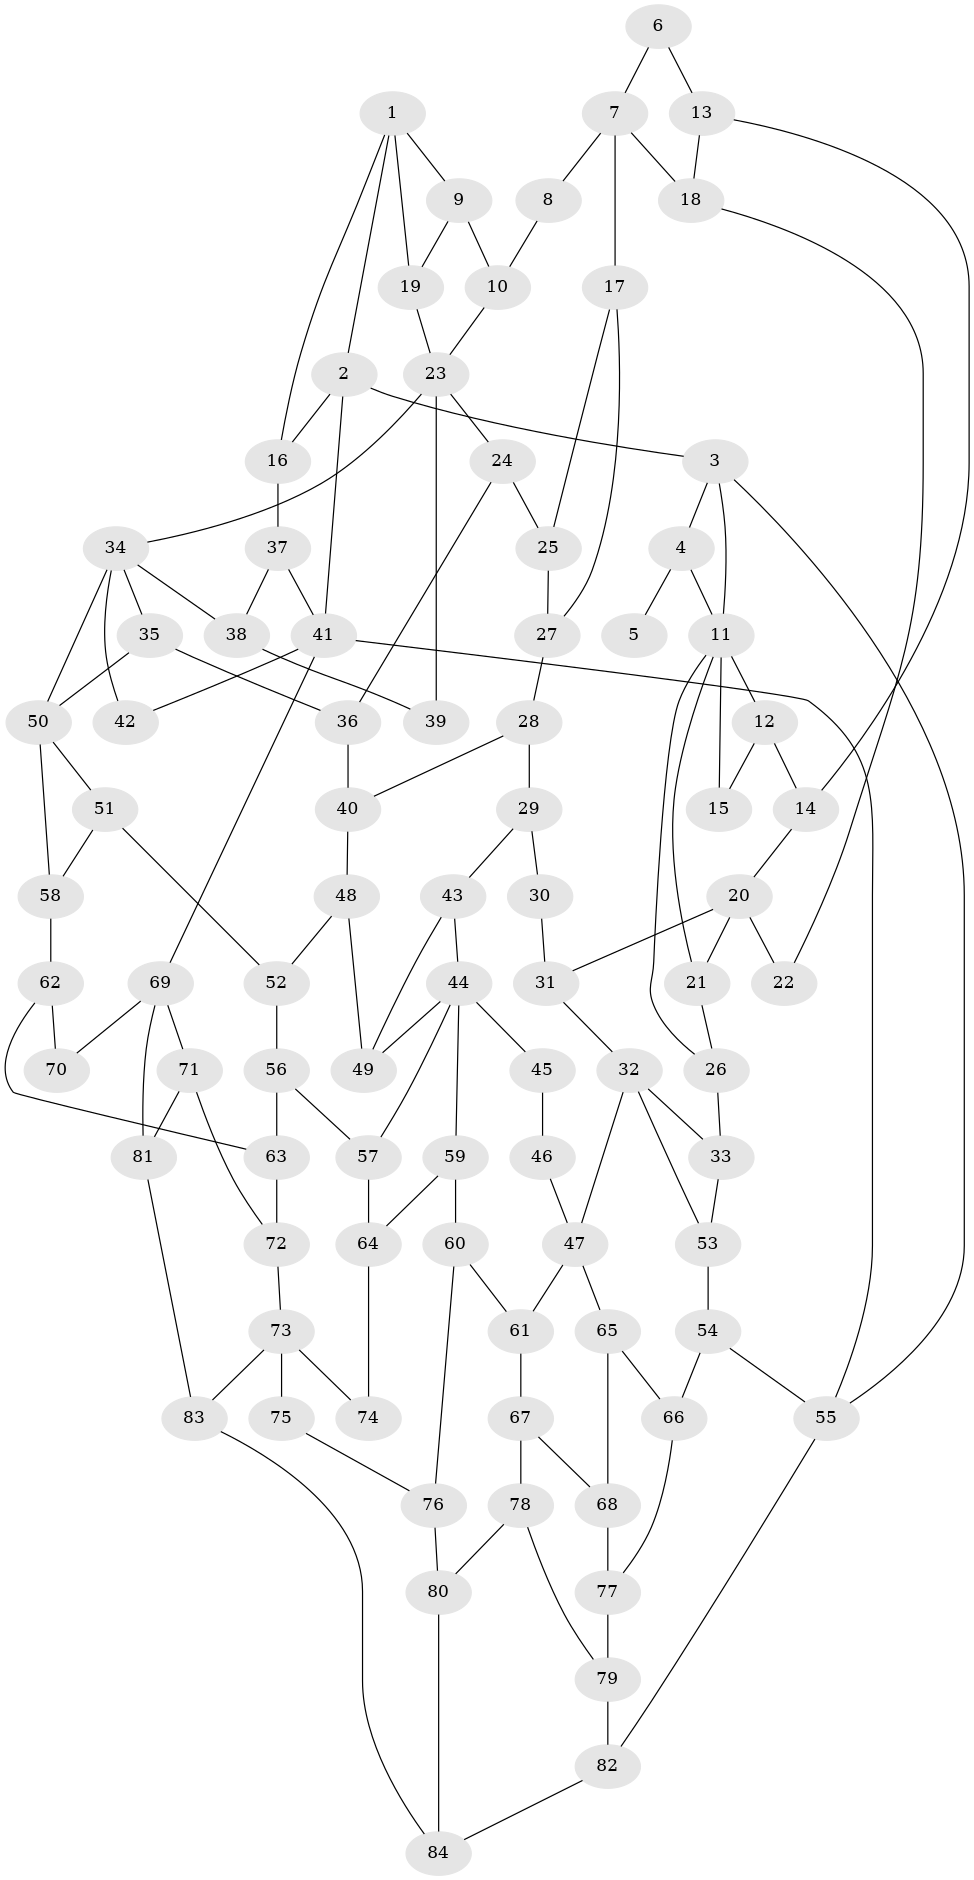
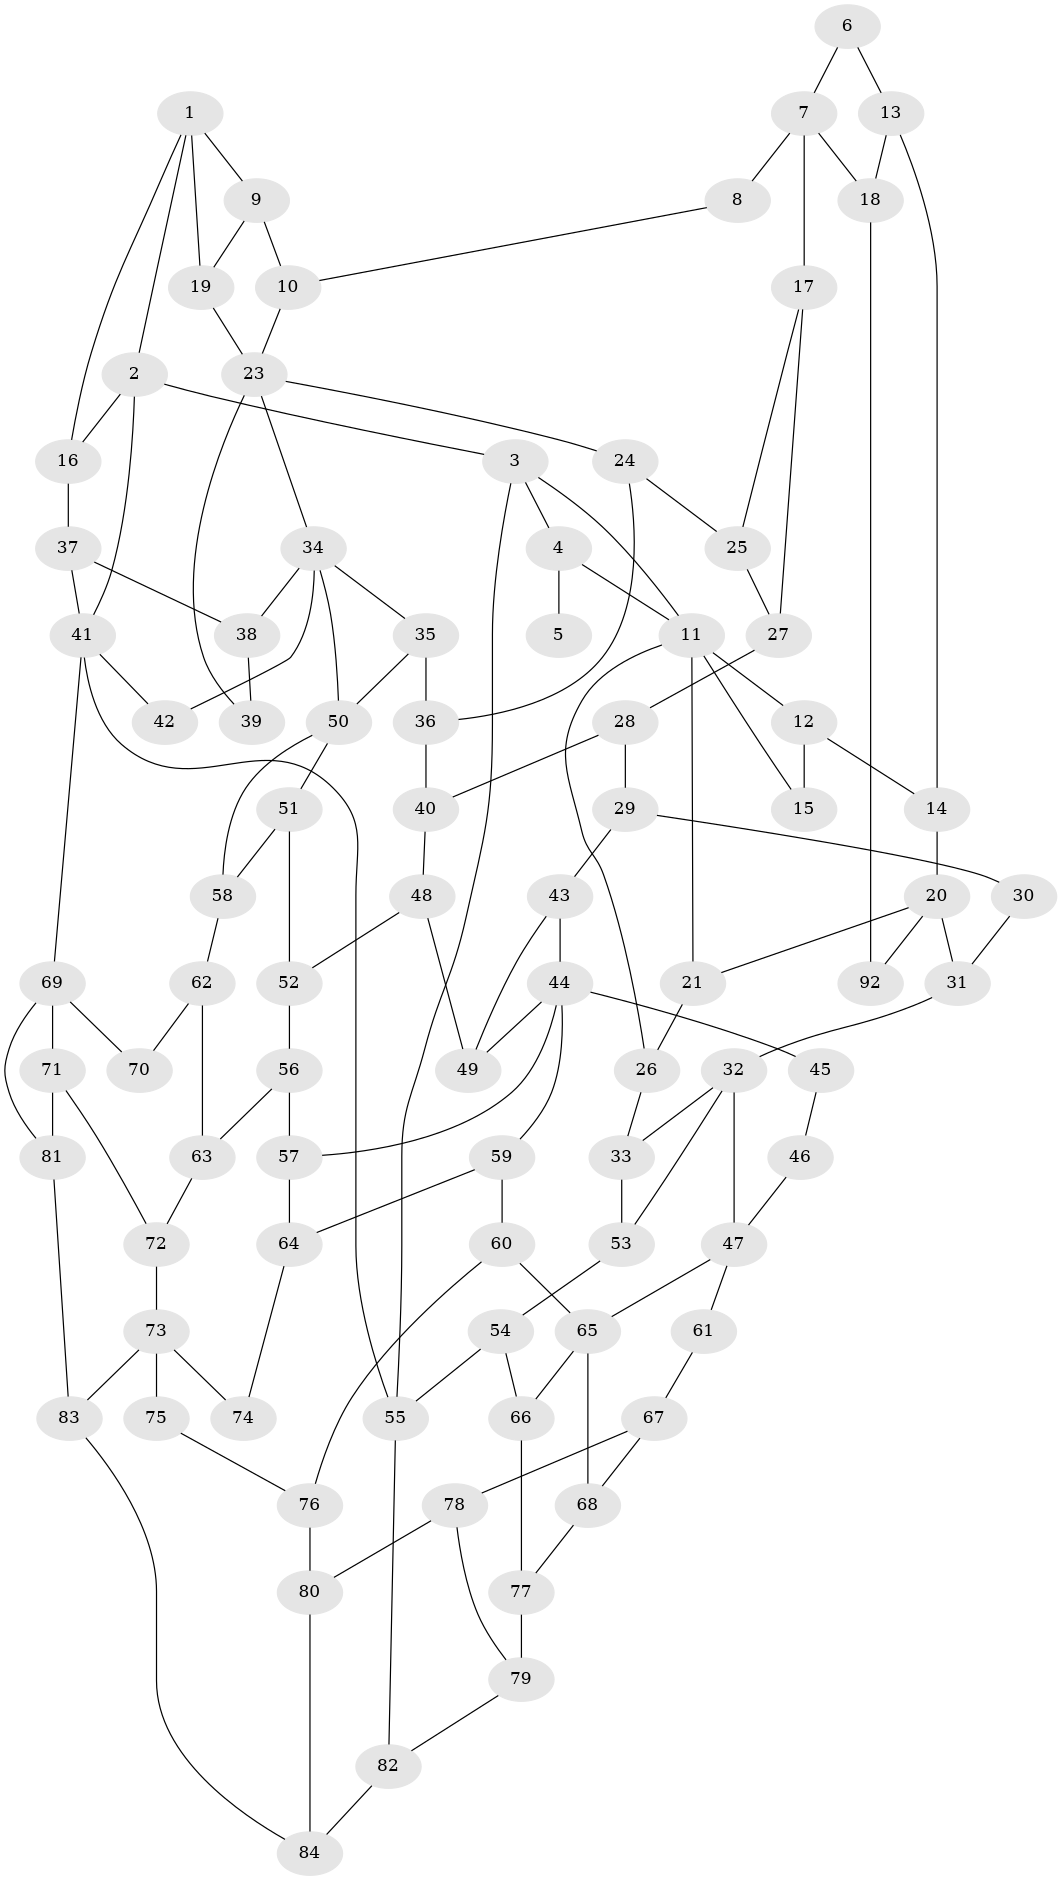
node "22": label "22" -> "92"
edge "60" -- "61": now "60" -- "65"
